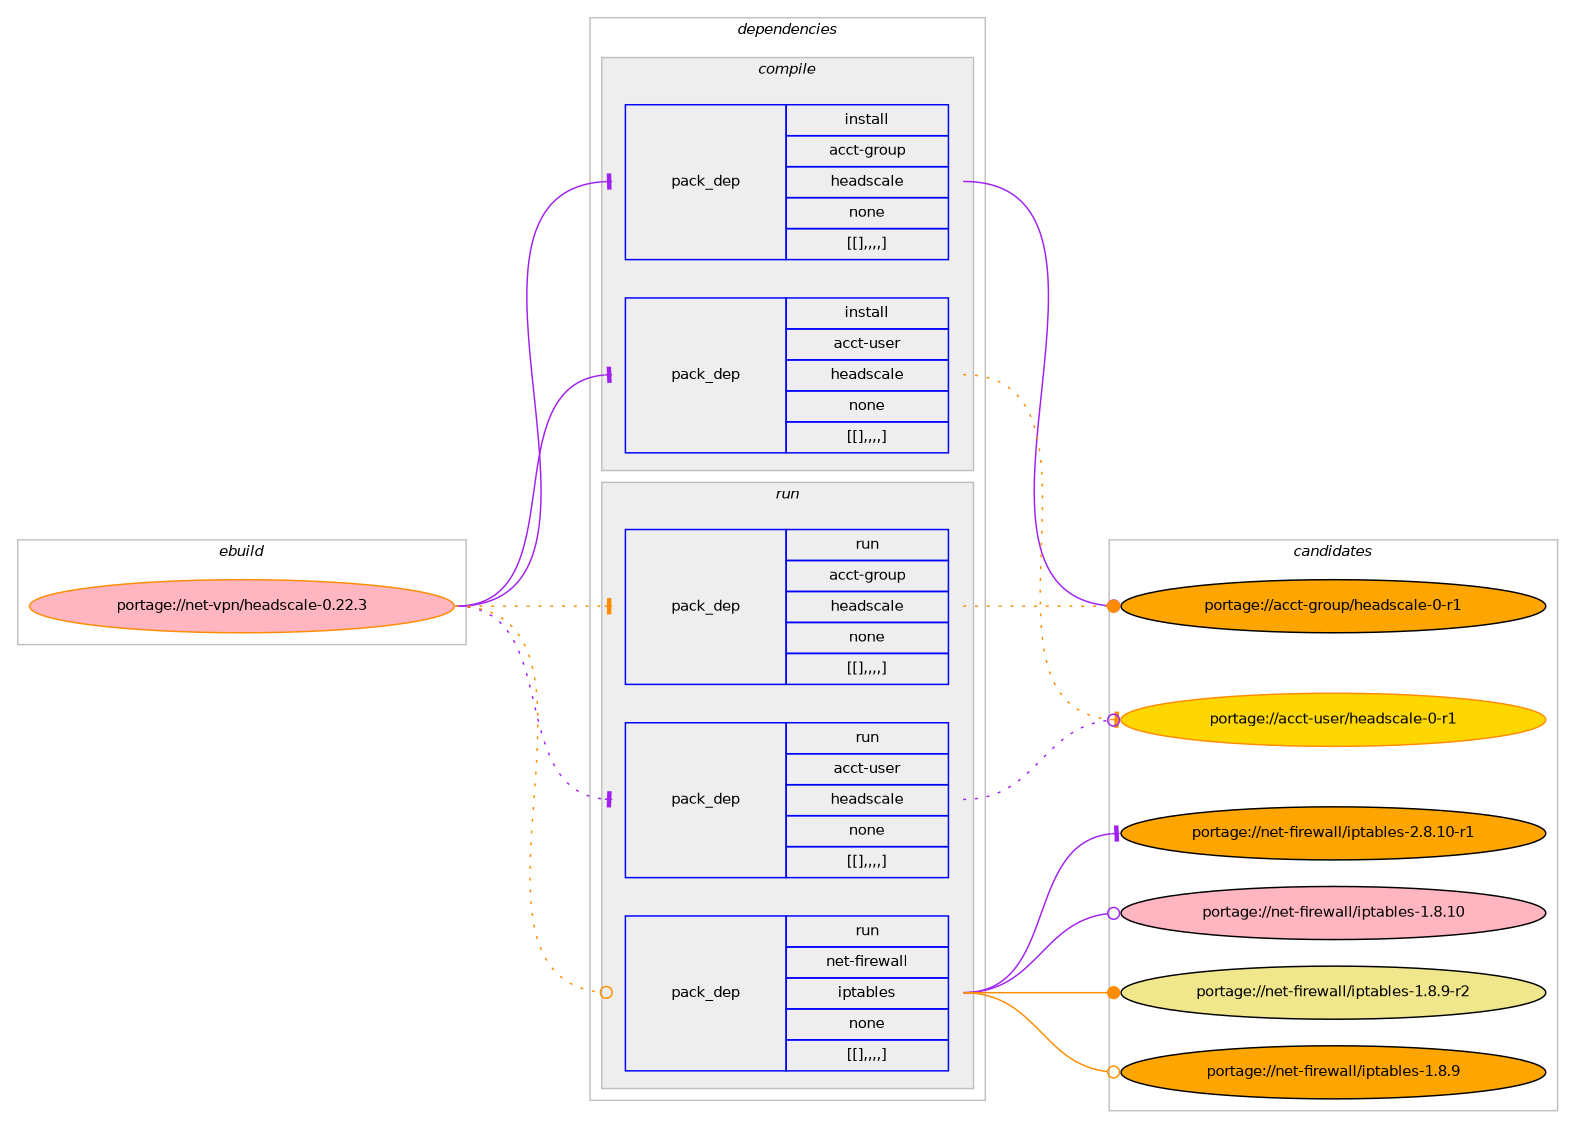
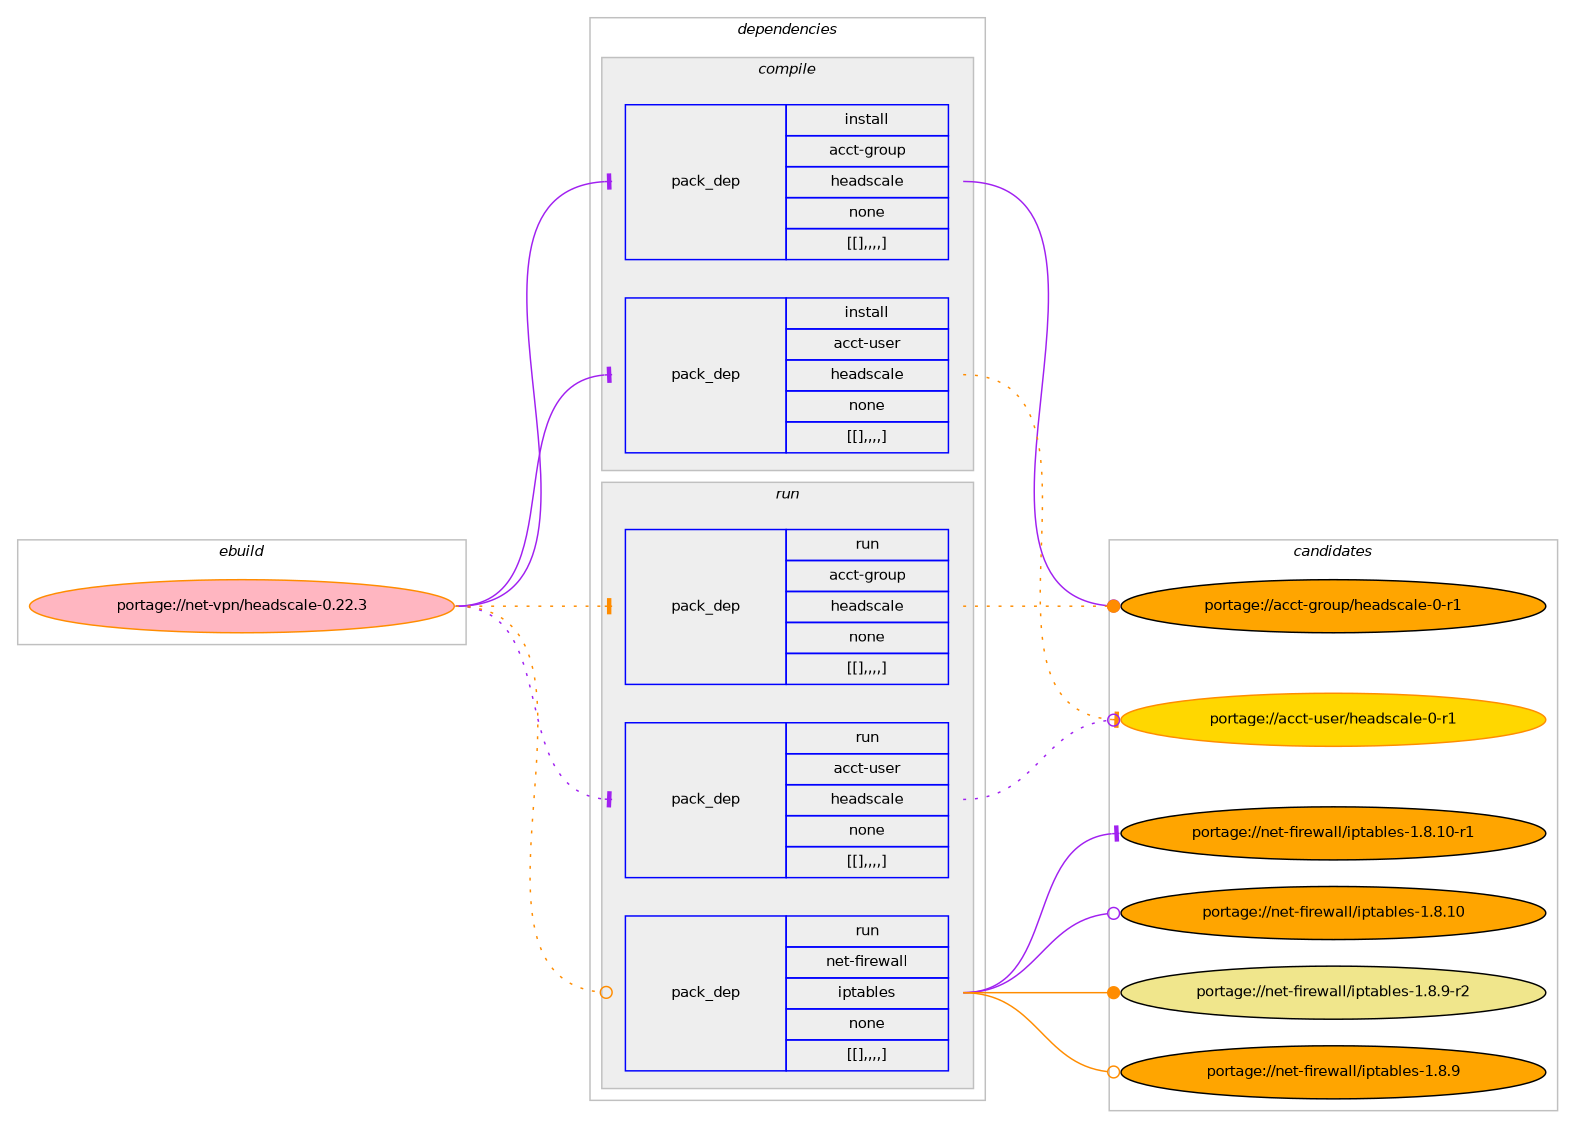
node "portage://net-firewall/iptables-2.8.10-r1": label "portage://net-firewall/iptables-2.8.10-r1" -> "portage://net-firewall/iptables-1.8.10-r1"
node "portage://net-firewall/iptables-1.8.10": fillcolor lightpink -> orange
